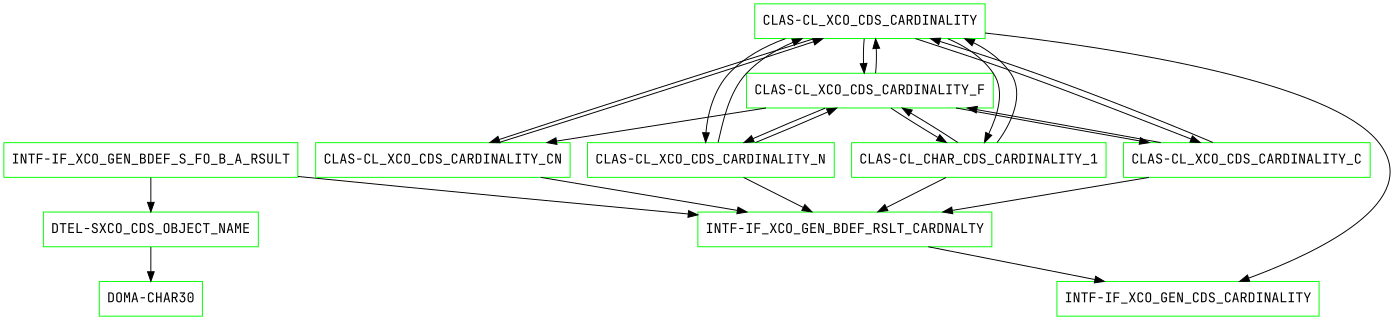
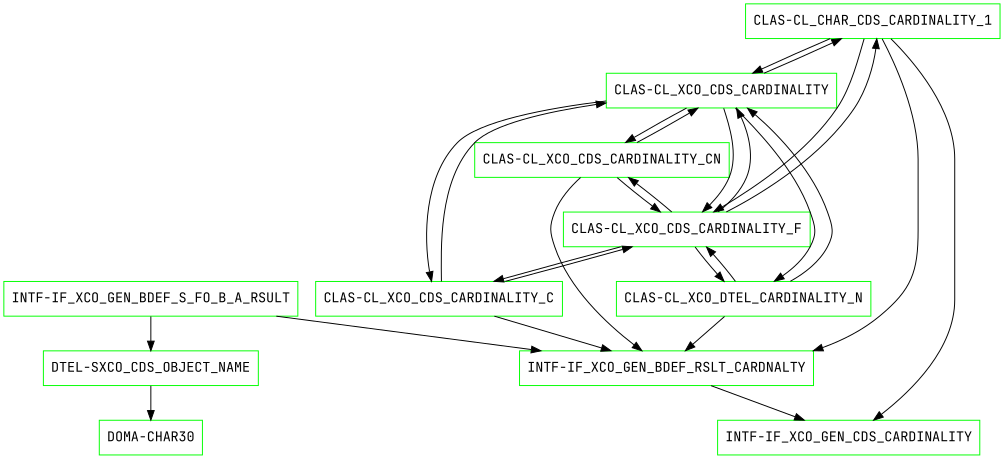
edge "CLAS-CL_XCO_CDS_CARDINALITY" -> "INTF-IF_XCO_GEN_CDS_CARDINALITY": now "CLAS-CL_CHAR_CDS_CARDINALITY_1" -> "INTF-IF_XCO_GEN_CDS_CARDINALITY"
node "CLAS-CL_XCO_CDS_CARDINALITY_N": label "CLAS-CL_XCO_CDS_CARDINALITY_N" -> "CLAS-CL_XCO_DTEL_CARDINALITY_N"
edge "CLAS-CL_XCO_CDS_CARDINALITY_CN" -> "CLAS-CL_XCO_CDS_CARDINALITY_F": added
